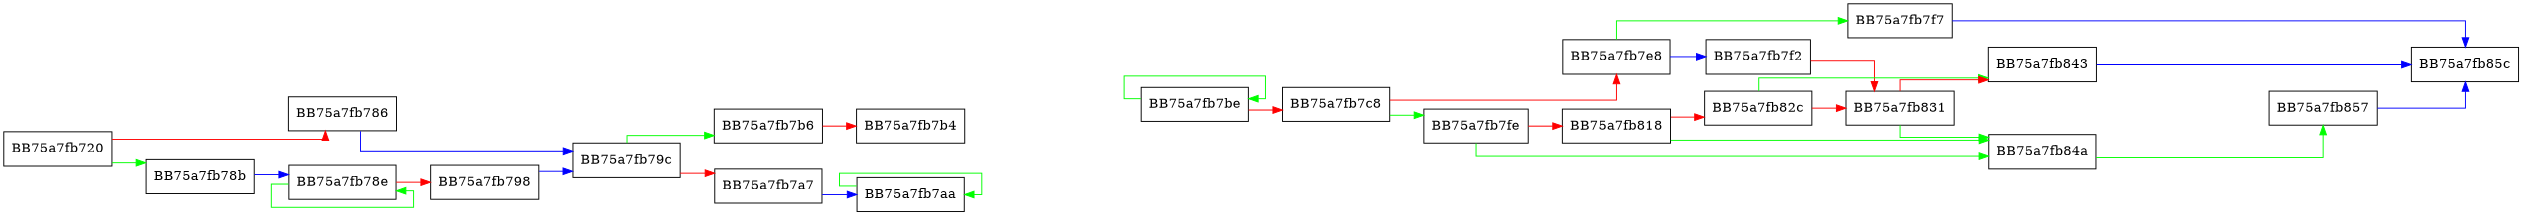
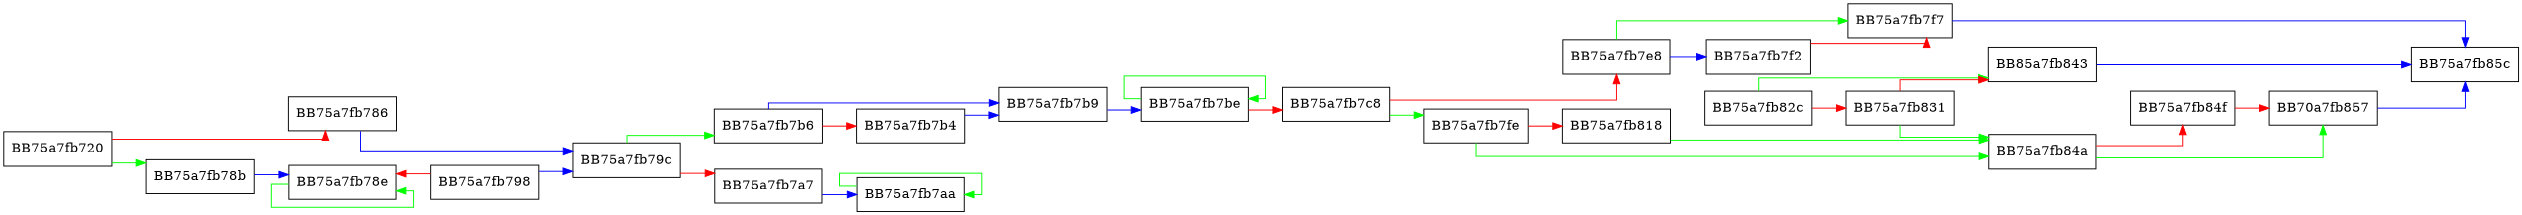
edge "BB75a7fb7f2" -> "BB75a7fb831": now "BB75a7fb7f2" -> "BB75a7fb7f7"
node "BB75a7fb843": label "BB75a7fb843" -> "BB85a7fb843"
node "BB75a7fb7b9": added
node "BB75a7fb84f": added
node "BB75a7fb857": label "BB75a7fb857" -> "BB70a7fb857"
edge "BB75a7fb818" -> "BB75a7fb82c": removed
edge "BB75a7fb78e" -> "BB75a7fb798": reversed
